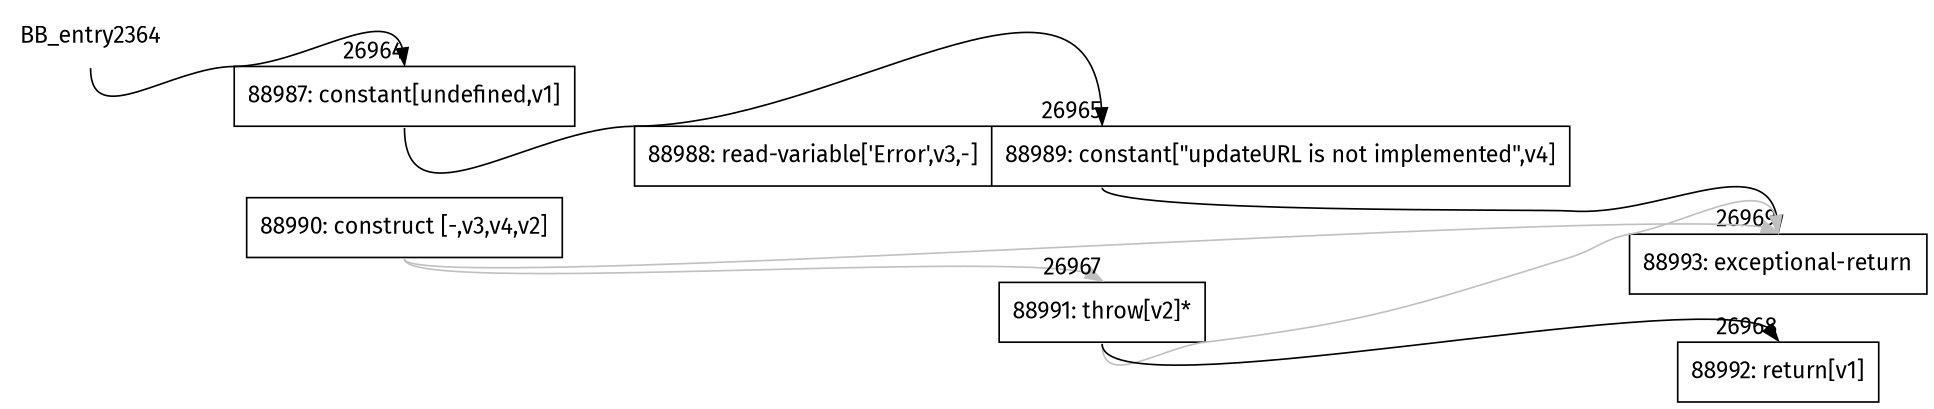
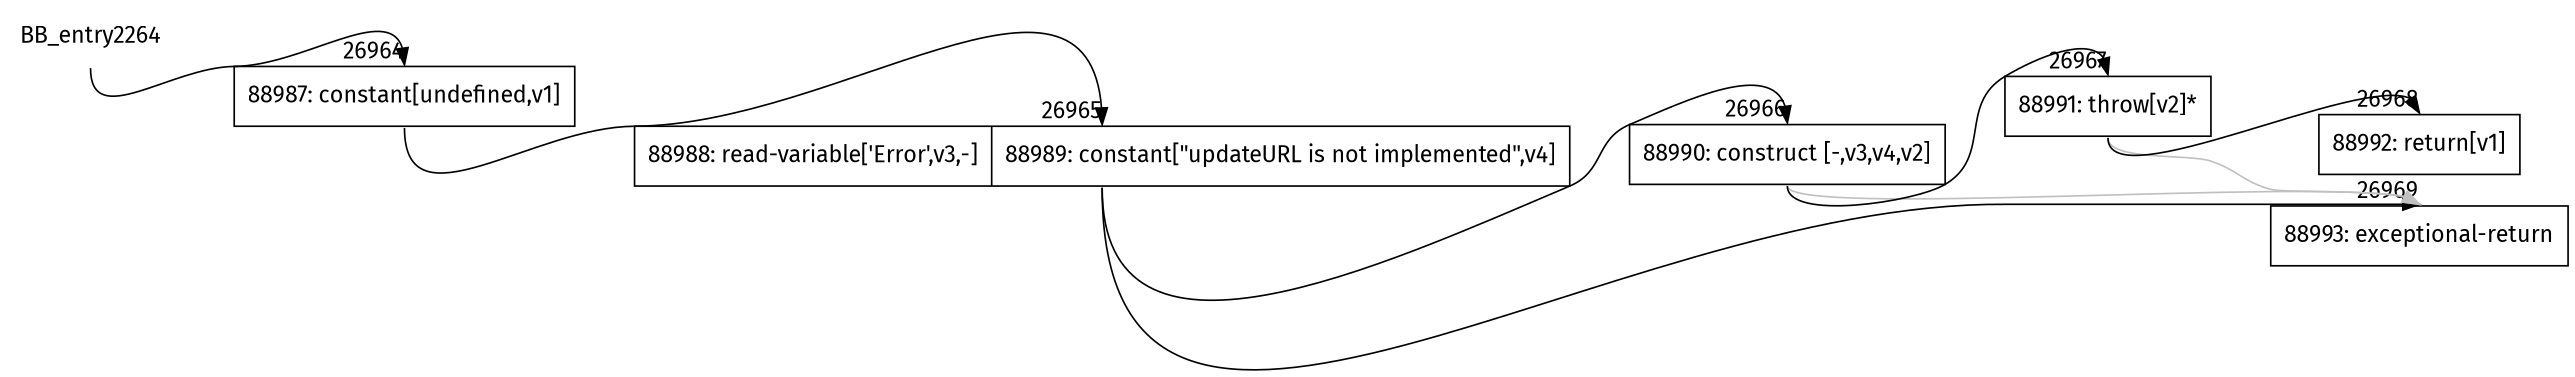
node "BB_entry2364": label "BB_entry2364" -> "BB_entry2264"
edge "88988: read-variable['Error',v3,-]" -> "88990: construct [-,v3,v4,v2]": added
edge "88990: construct [-,v3,v4,v2]" -> "88991: throw[v2]*": color gray -> black
